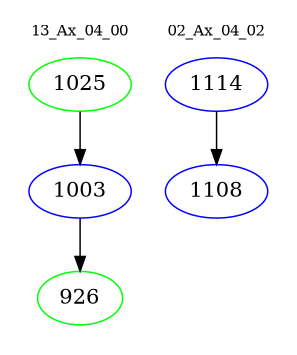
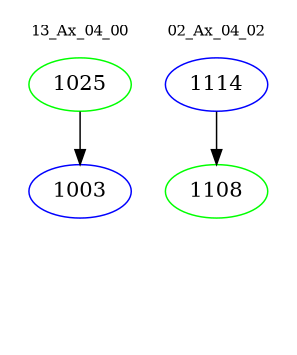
node "1108": color blue -> green
node "926": removed
